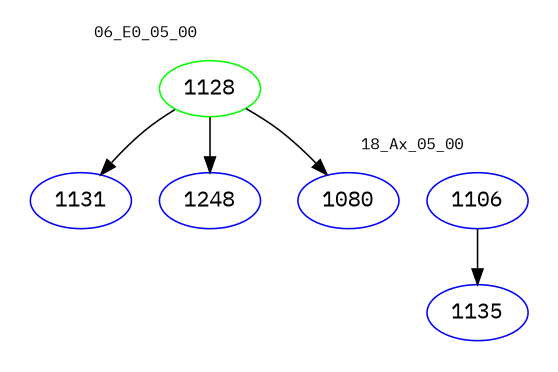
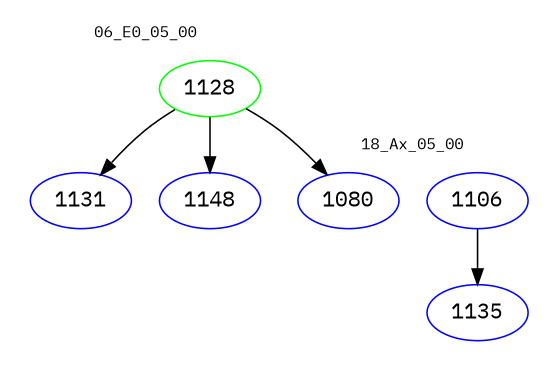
node "1248": label "1248" -> "1148"
